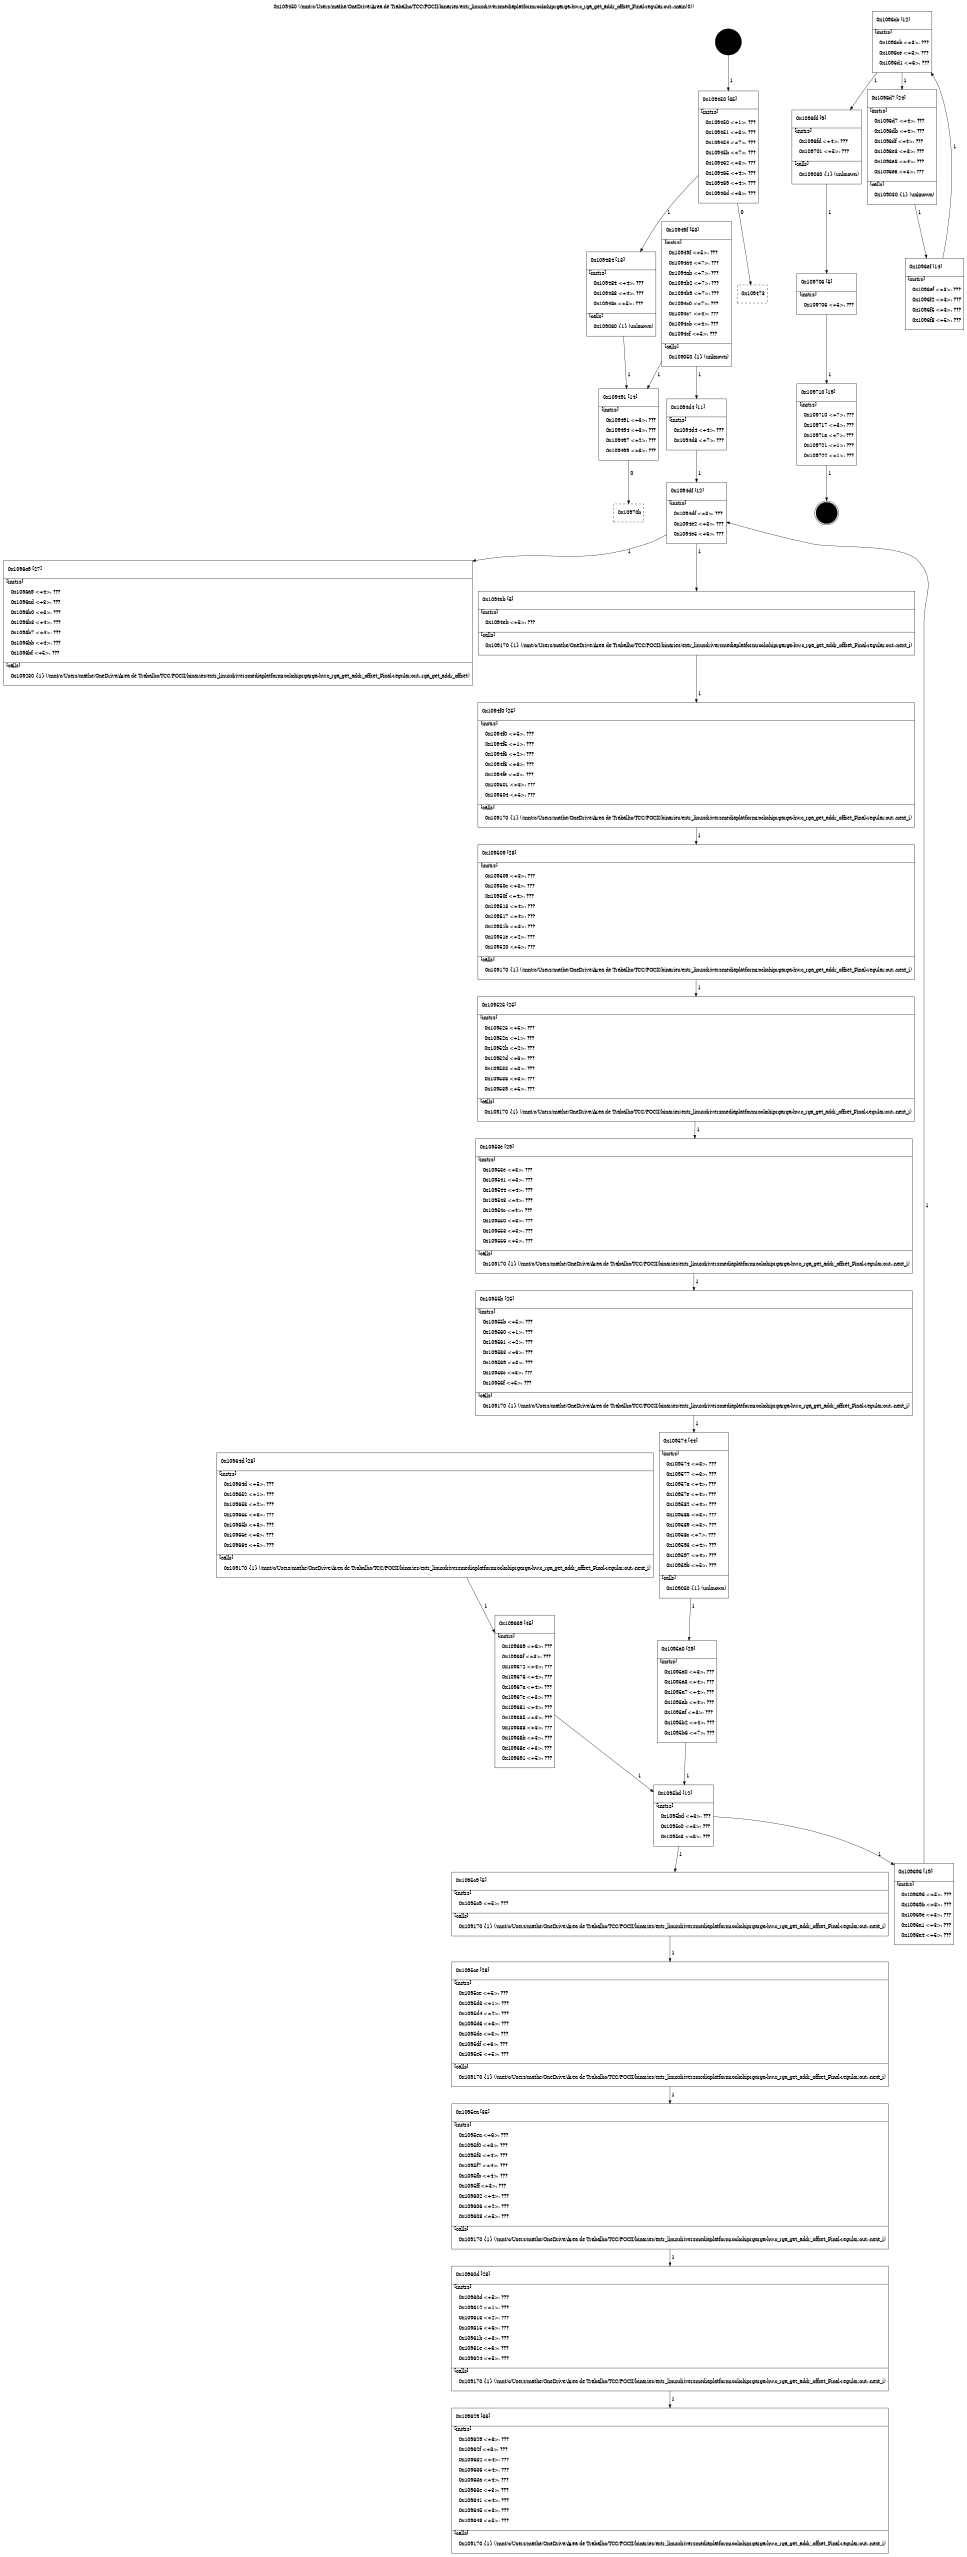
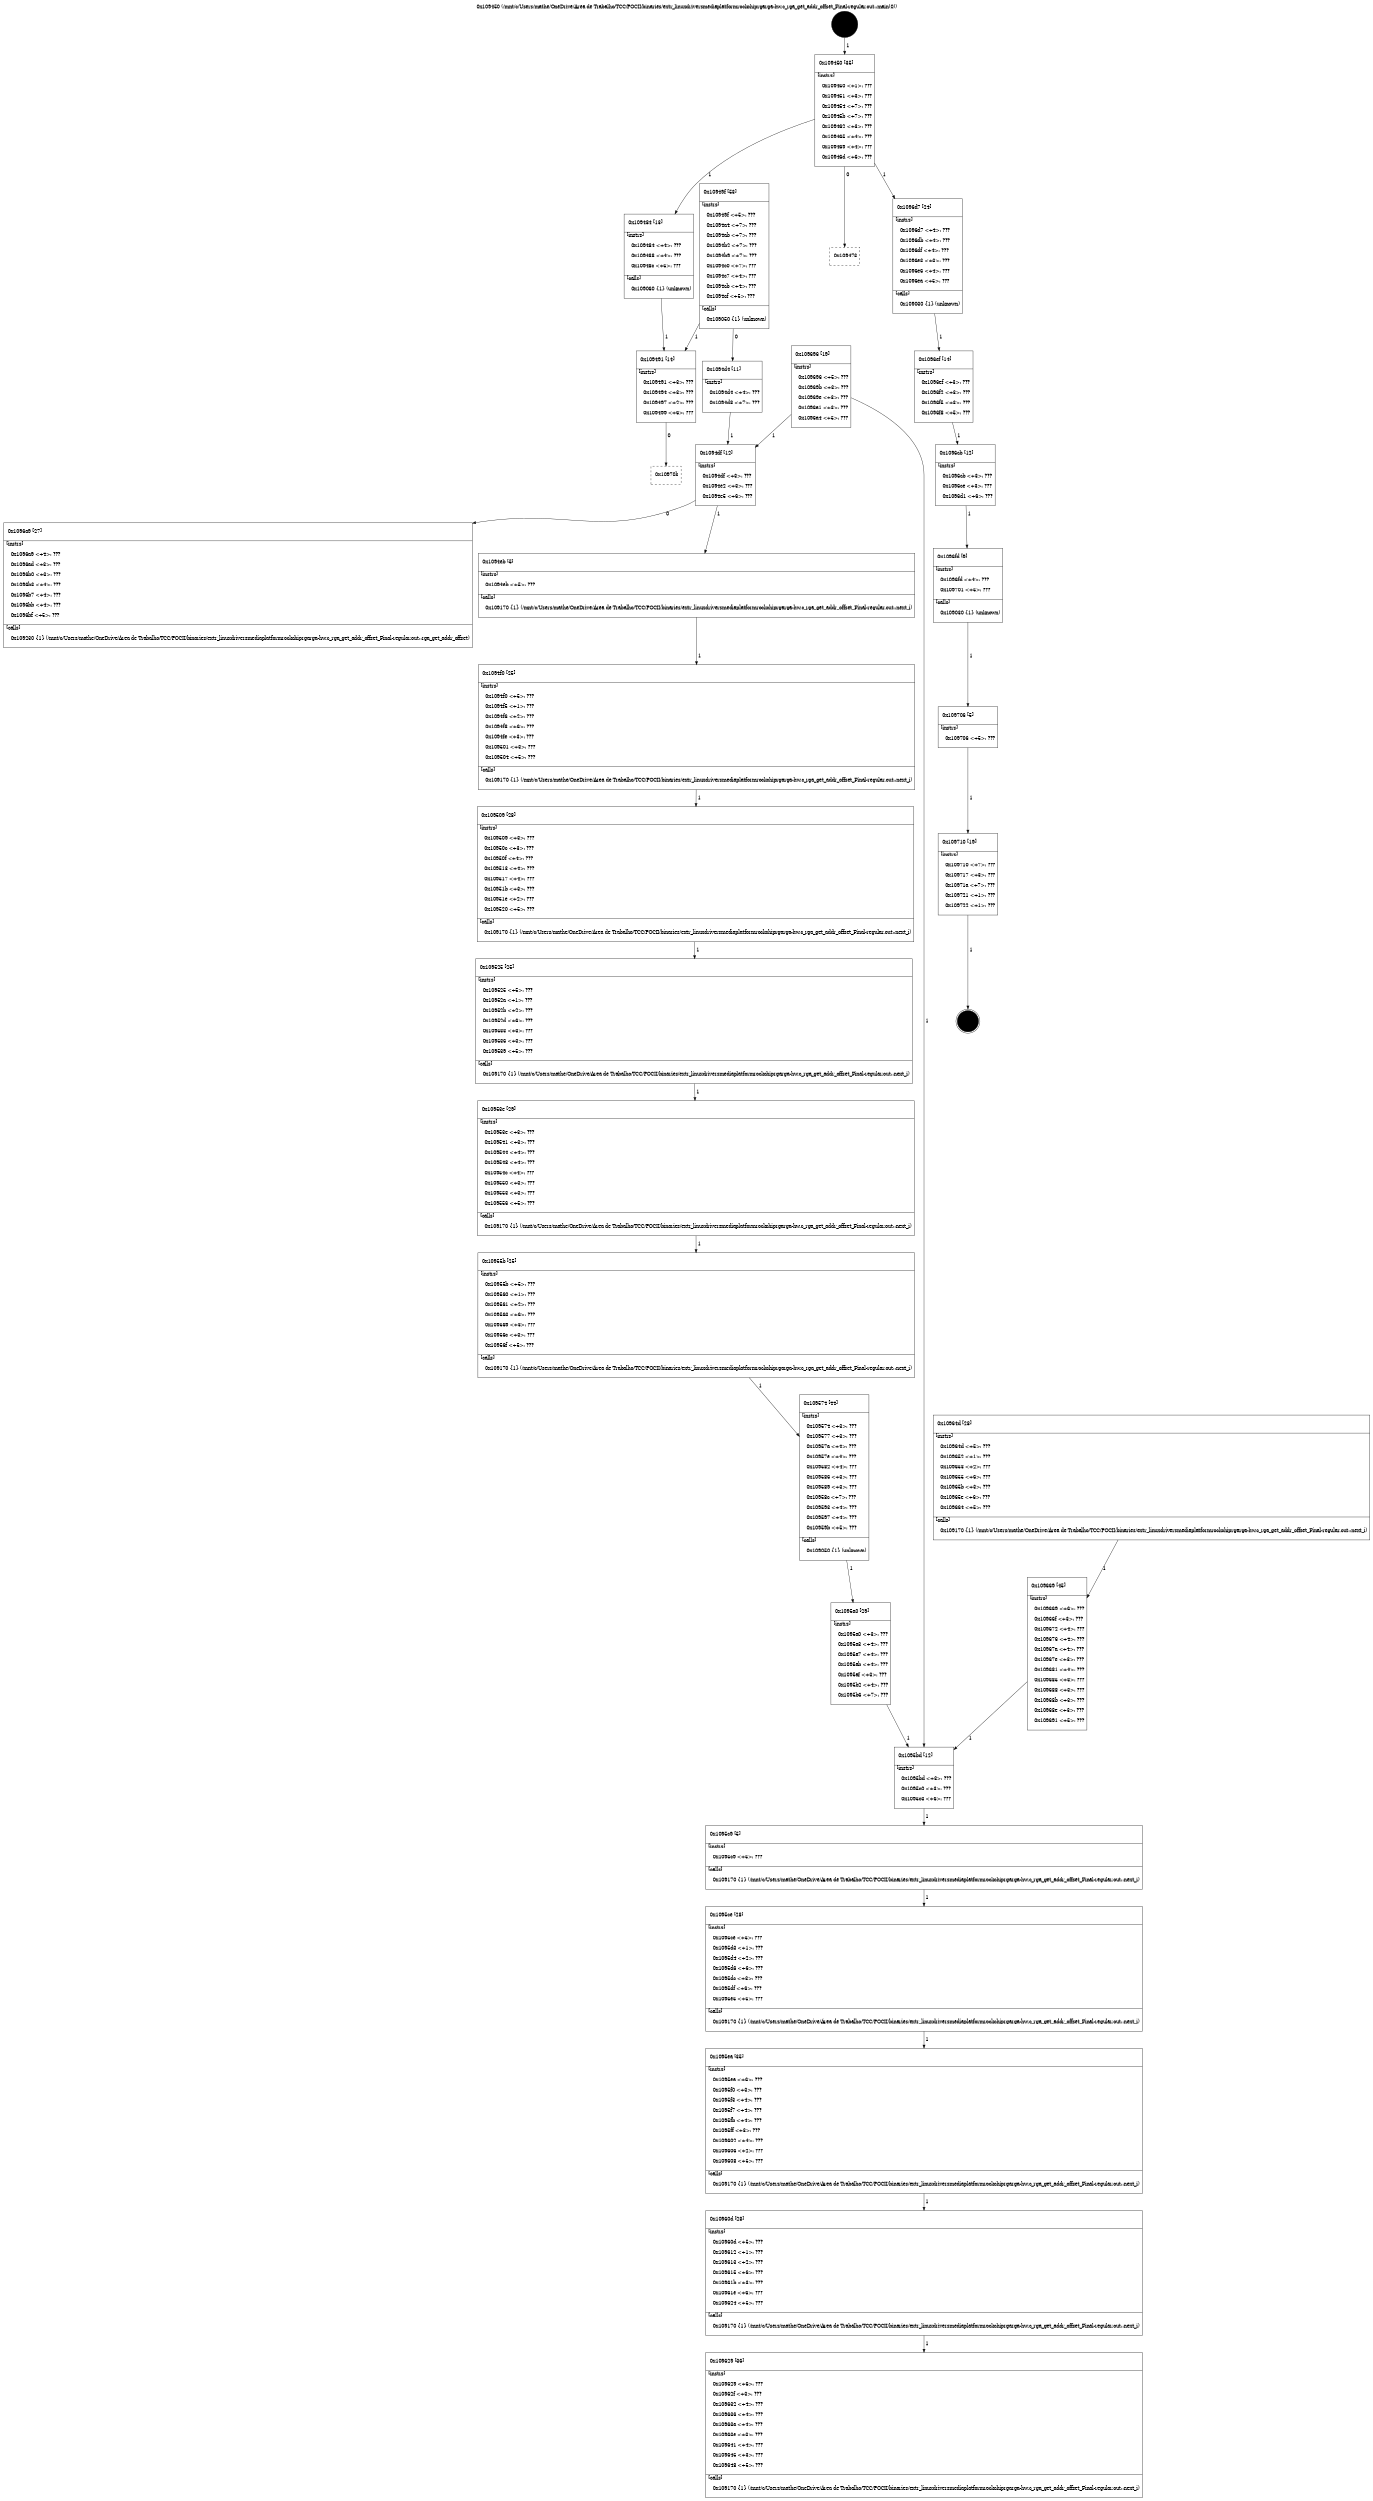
edge "0x1096cb [12]" -> "0x1096d7 [24]": now "0x109450 [35]" -> "0x1096d7 [24]"
edge "0x10949f [53]" -> "0x1094d4 [11]": label " 1" -> " 0"
edge "0x1094df [12]" -> "0x1096a9 [27]": label " 1" -> " 0"
edge "0x1095bd [12]" -> "0x109696 [19]": reversed
